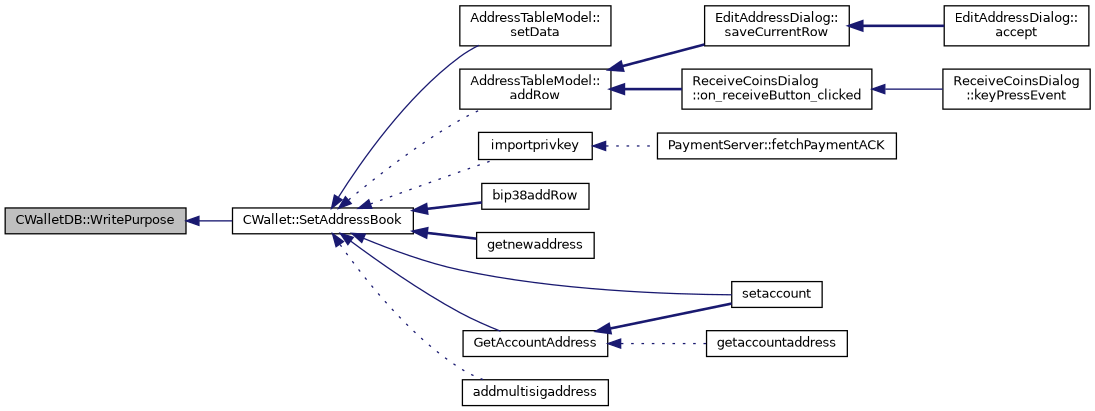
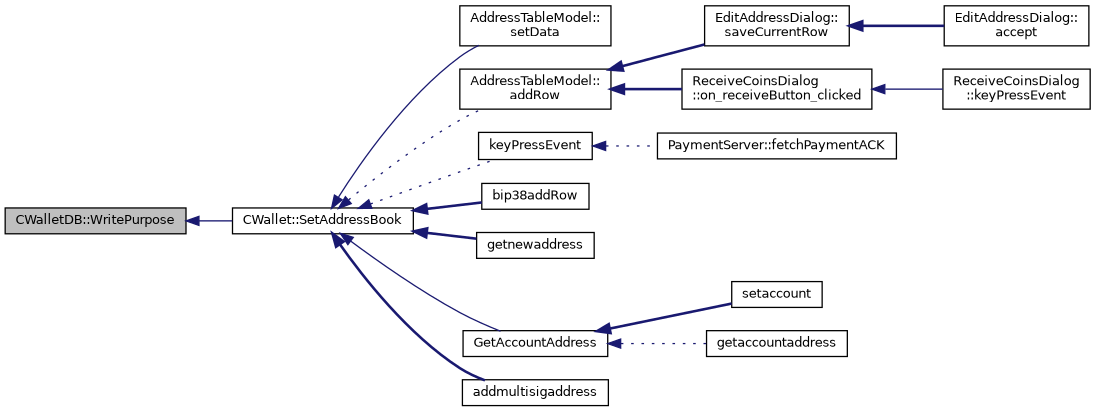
node "importprivkey": label "importprivkey" -> "keyPressEvent"
edge "setaccount" -> "CWallet::SetAddressBook": removed
edge "addmultisigaddress" -> "CWallet::SetAddressBook": style dotted -> bold
